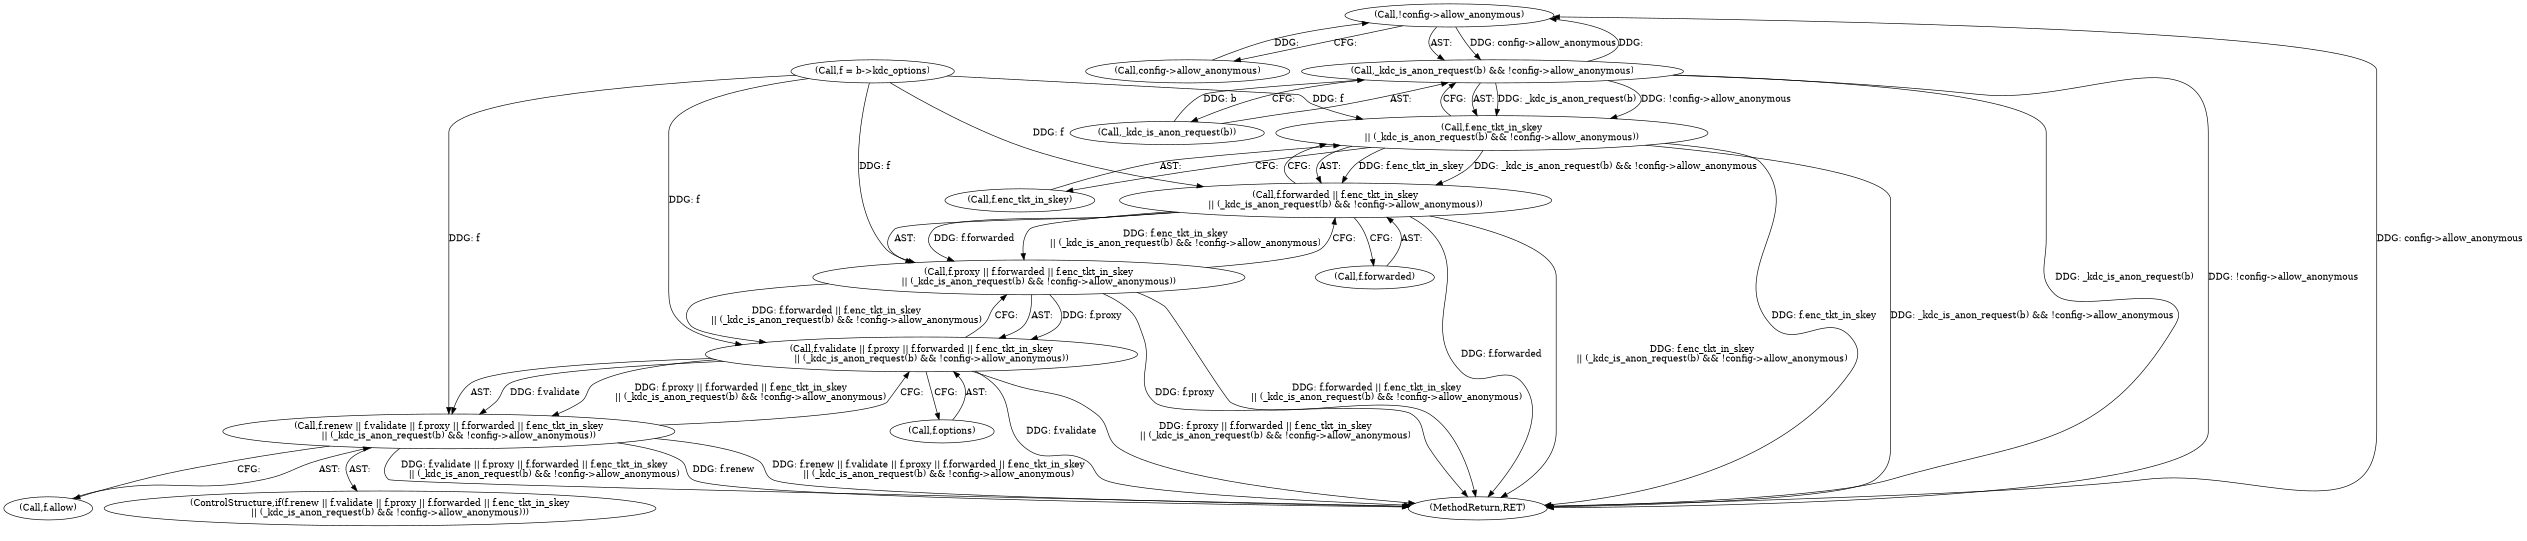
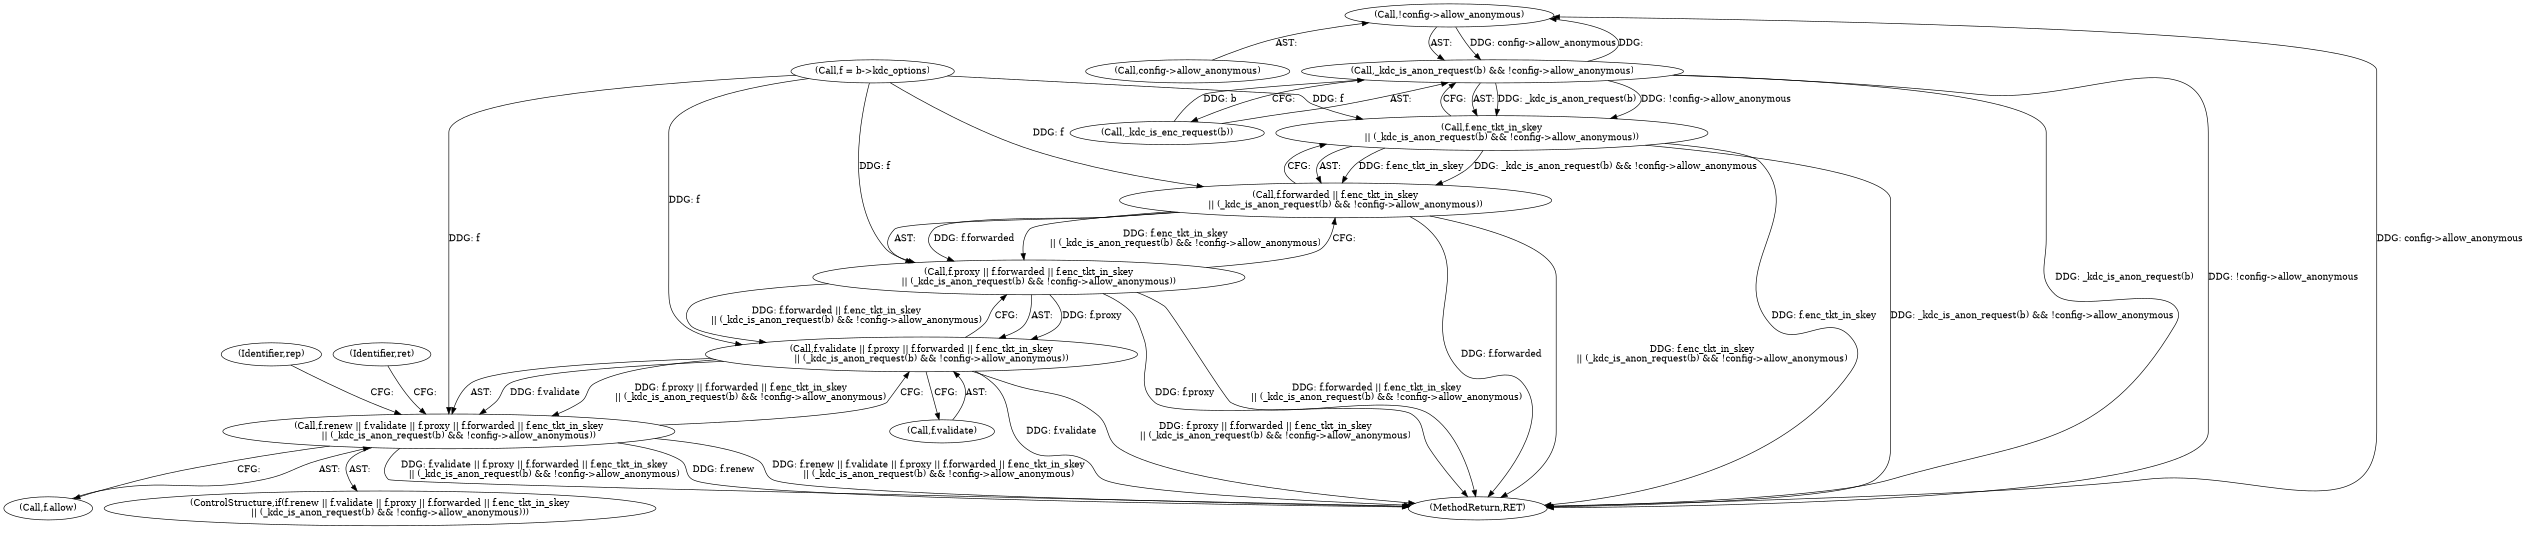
edge "(Call,config->allow_anonymous)" -> "(Call,!config->allow_anonymous)": label "DDG: " -> "AST: "
edge "(Call,!config->allow_anonymous)" -> "(Call,config->allow_anonymous)": removed, label "CFG:"
node "(Call,_kdc_is_anon_request(b))": label "(Call,_kdc_is_anon_request(b))" -> "(Call,_kdc_is_enc_request(b))"
node "(Call,f.enc_tkt_in_skey)": removed
node "(Call,f.forwarded)": removed
node "(Identifier,rep)": added
node "(Identifier,ret)": added
node "(Call,f.options)": label "(Call,f.options)" -> "(Call,f.validate)"
